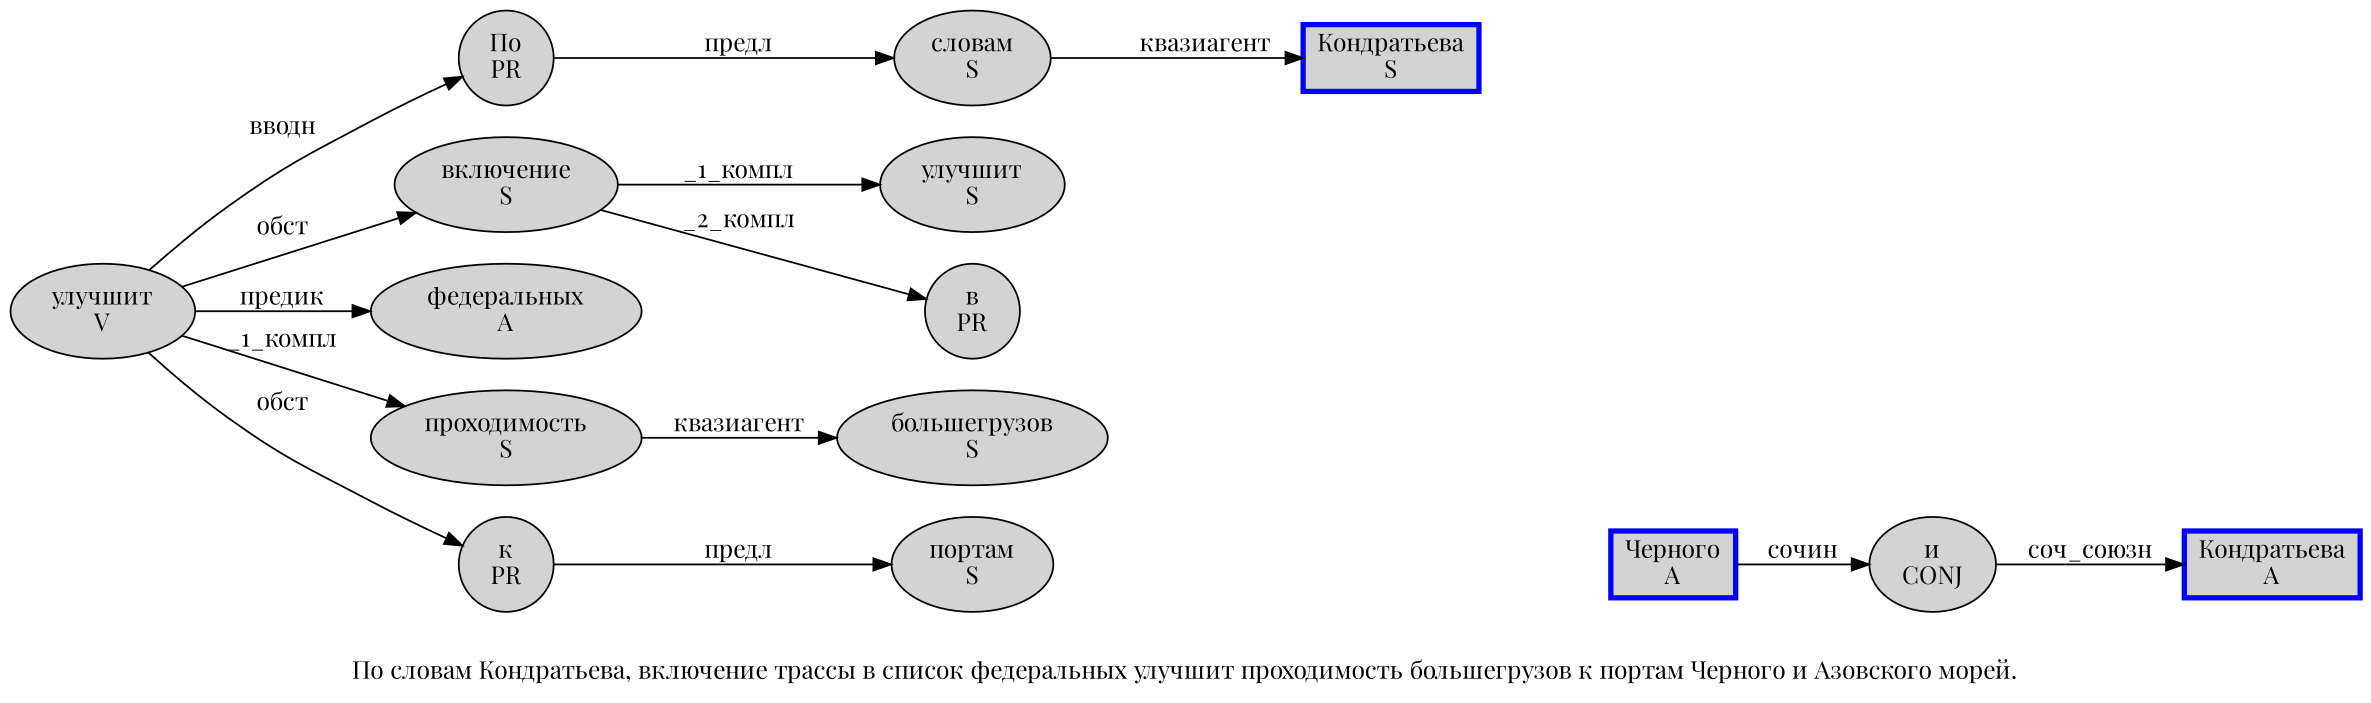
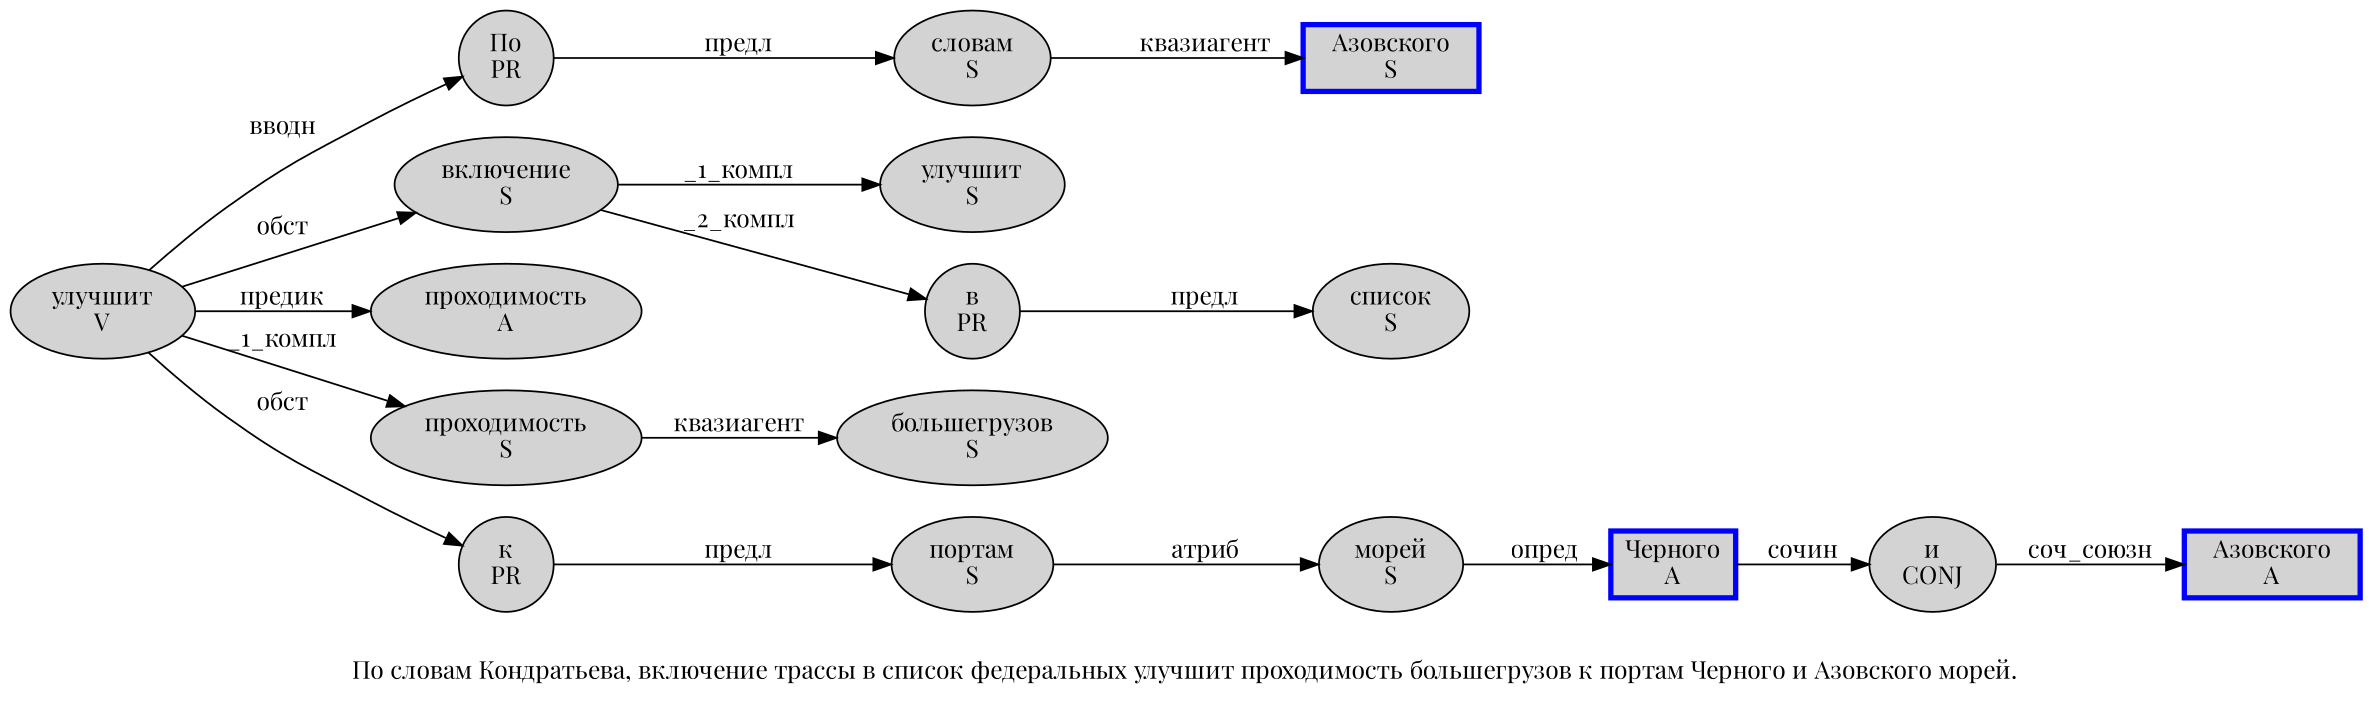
node "Кондратьева S": label "Кондратьева S" -> "Азовского S"
node "федеральных A": label "федеральных A" -> "проходимость A"
node "список S": added
node "морей S": added
node "Кондратьева A": label "Кондратьева A" -> "Азовского A"
